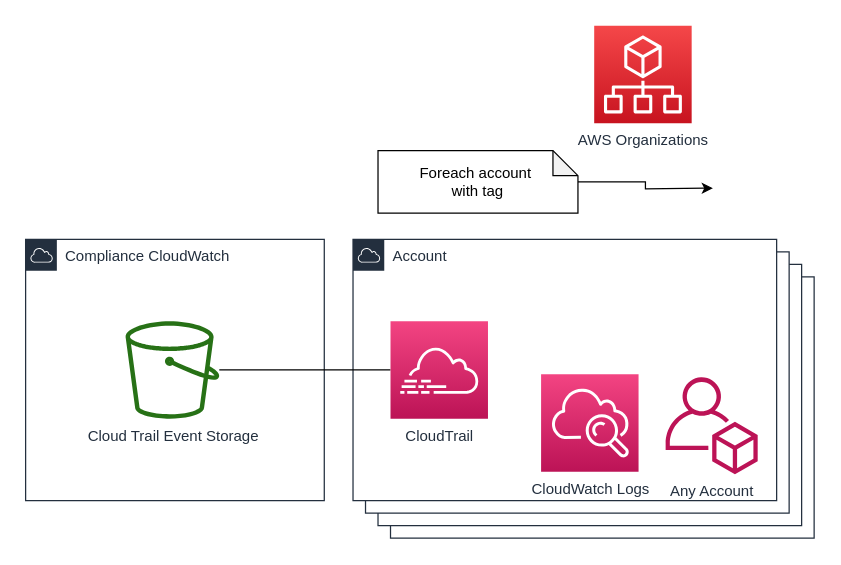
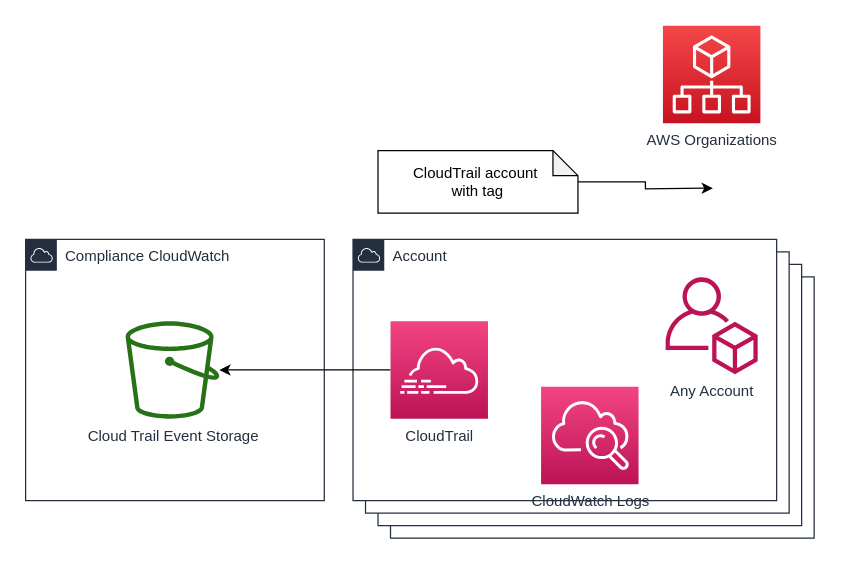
node "AWS Organizations": moved (643, 74) -> (712, 74)
node "Foreach account with tag": label "Foreach account with tag" -> "CloudTrail account with tag"
edge "Cloud Trail Event Storage" -- "CloudTrail": arrowhead none -> classic
node "CloudWatch Logs": moved (590, 423) -> (590, 436)
node "Any Account": moved (712, 426) -> (712, 326)
